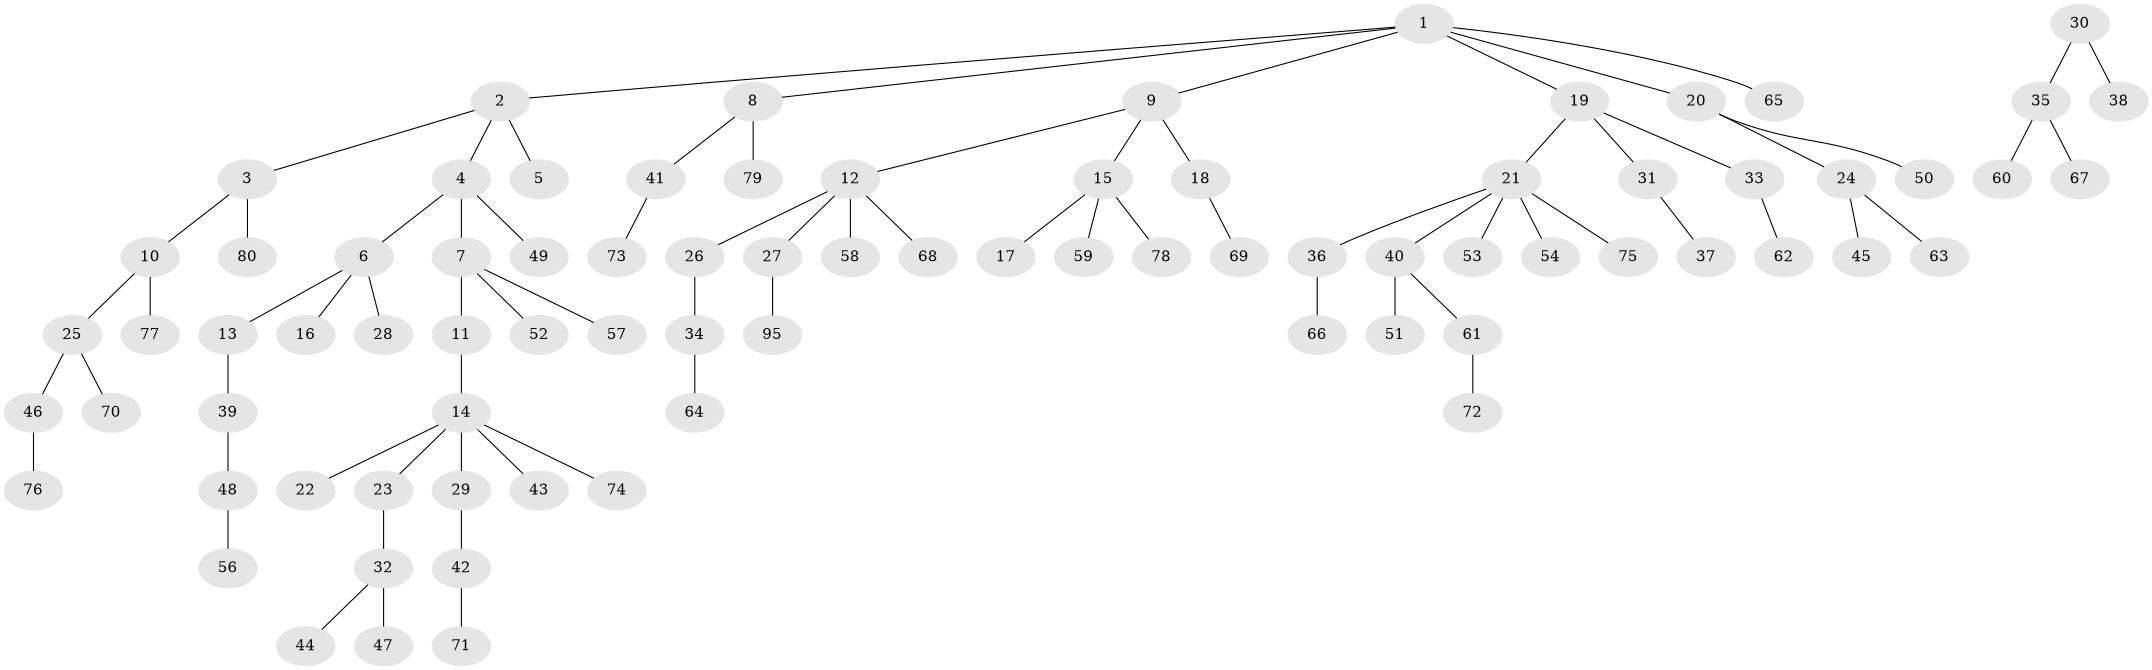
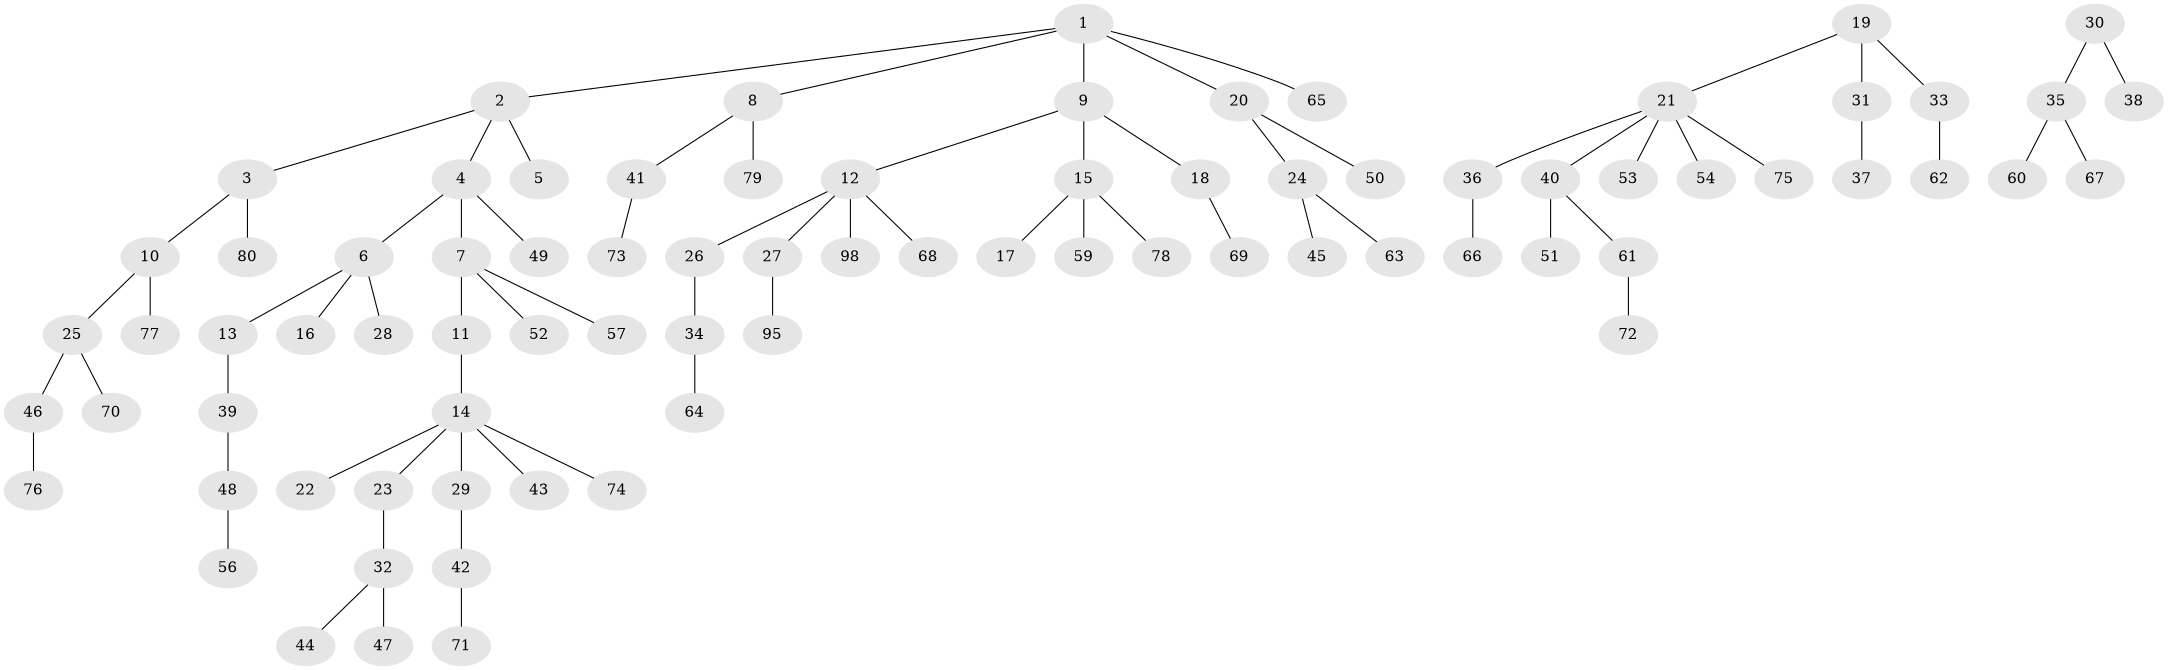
edge "1" -- "19": removed
node "58": label "58" -> "98"
